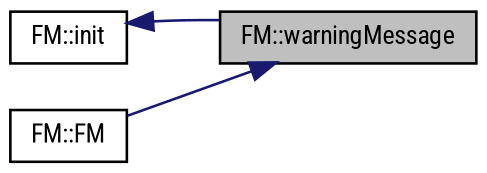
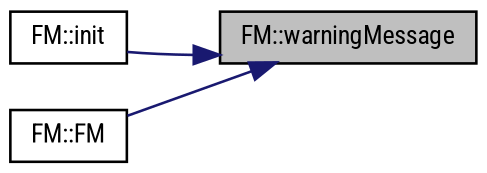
edge "FM::warningMessage" -> "FM::init": reversed
